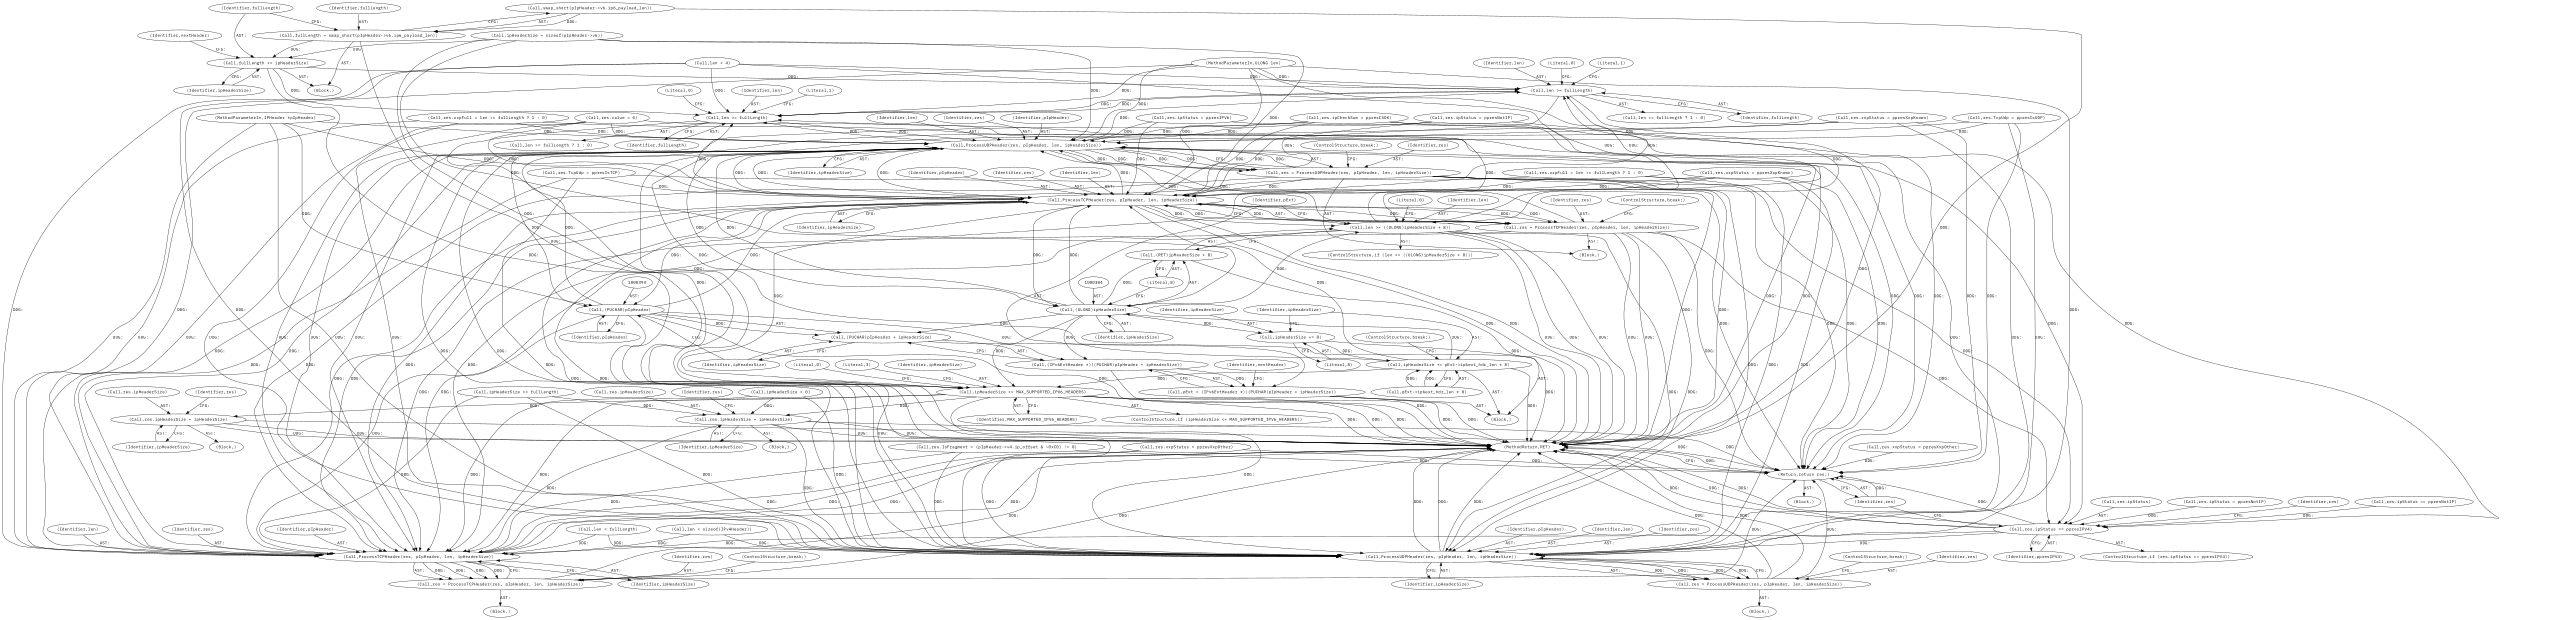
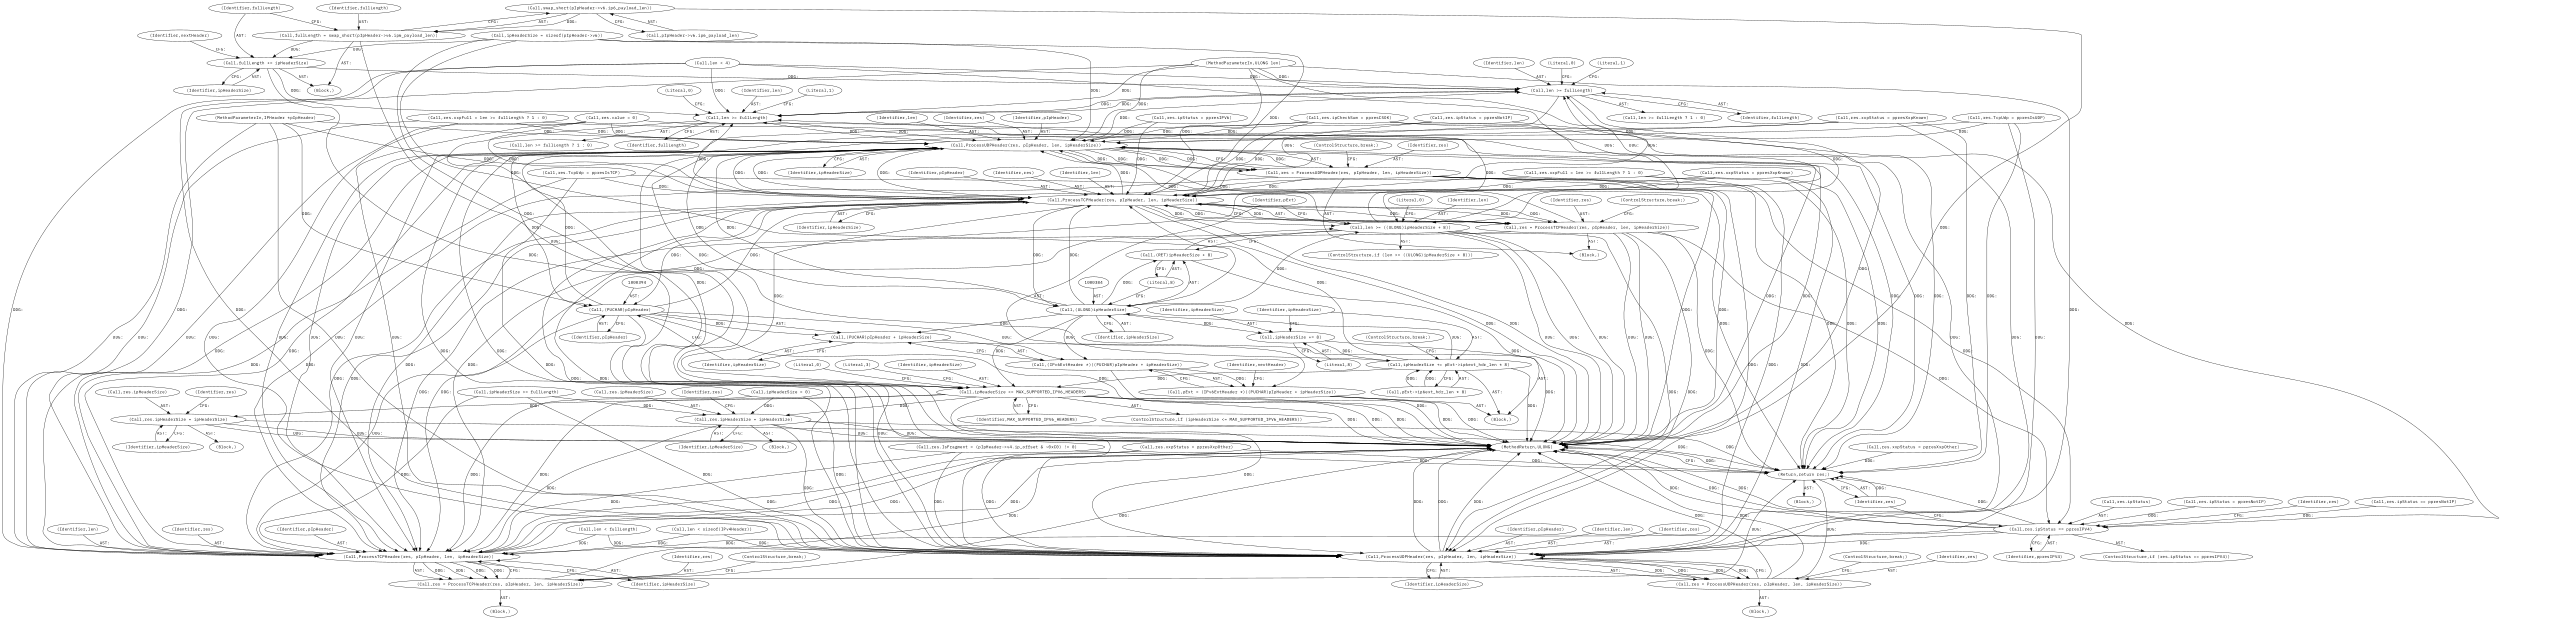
node "(Call,pIpHeader->v6.ip6_payload_len)": added
edge "(Call,res.ipStatus = ppresIPV6)" -> "(Call,res.ipStatus == ppresIPV4)": removed, label "DDG:"
node "(MethodReturn,RET)": label "(MethodReturn,RET)" -> "(MethodReturn,ULONG)"
